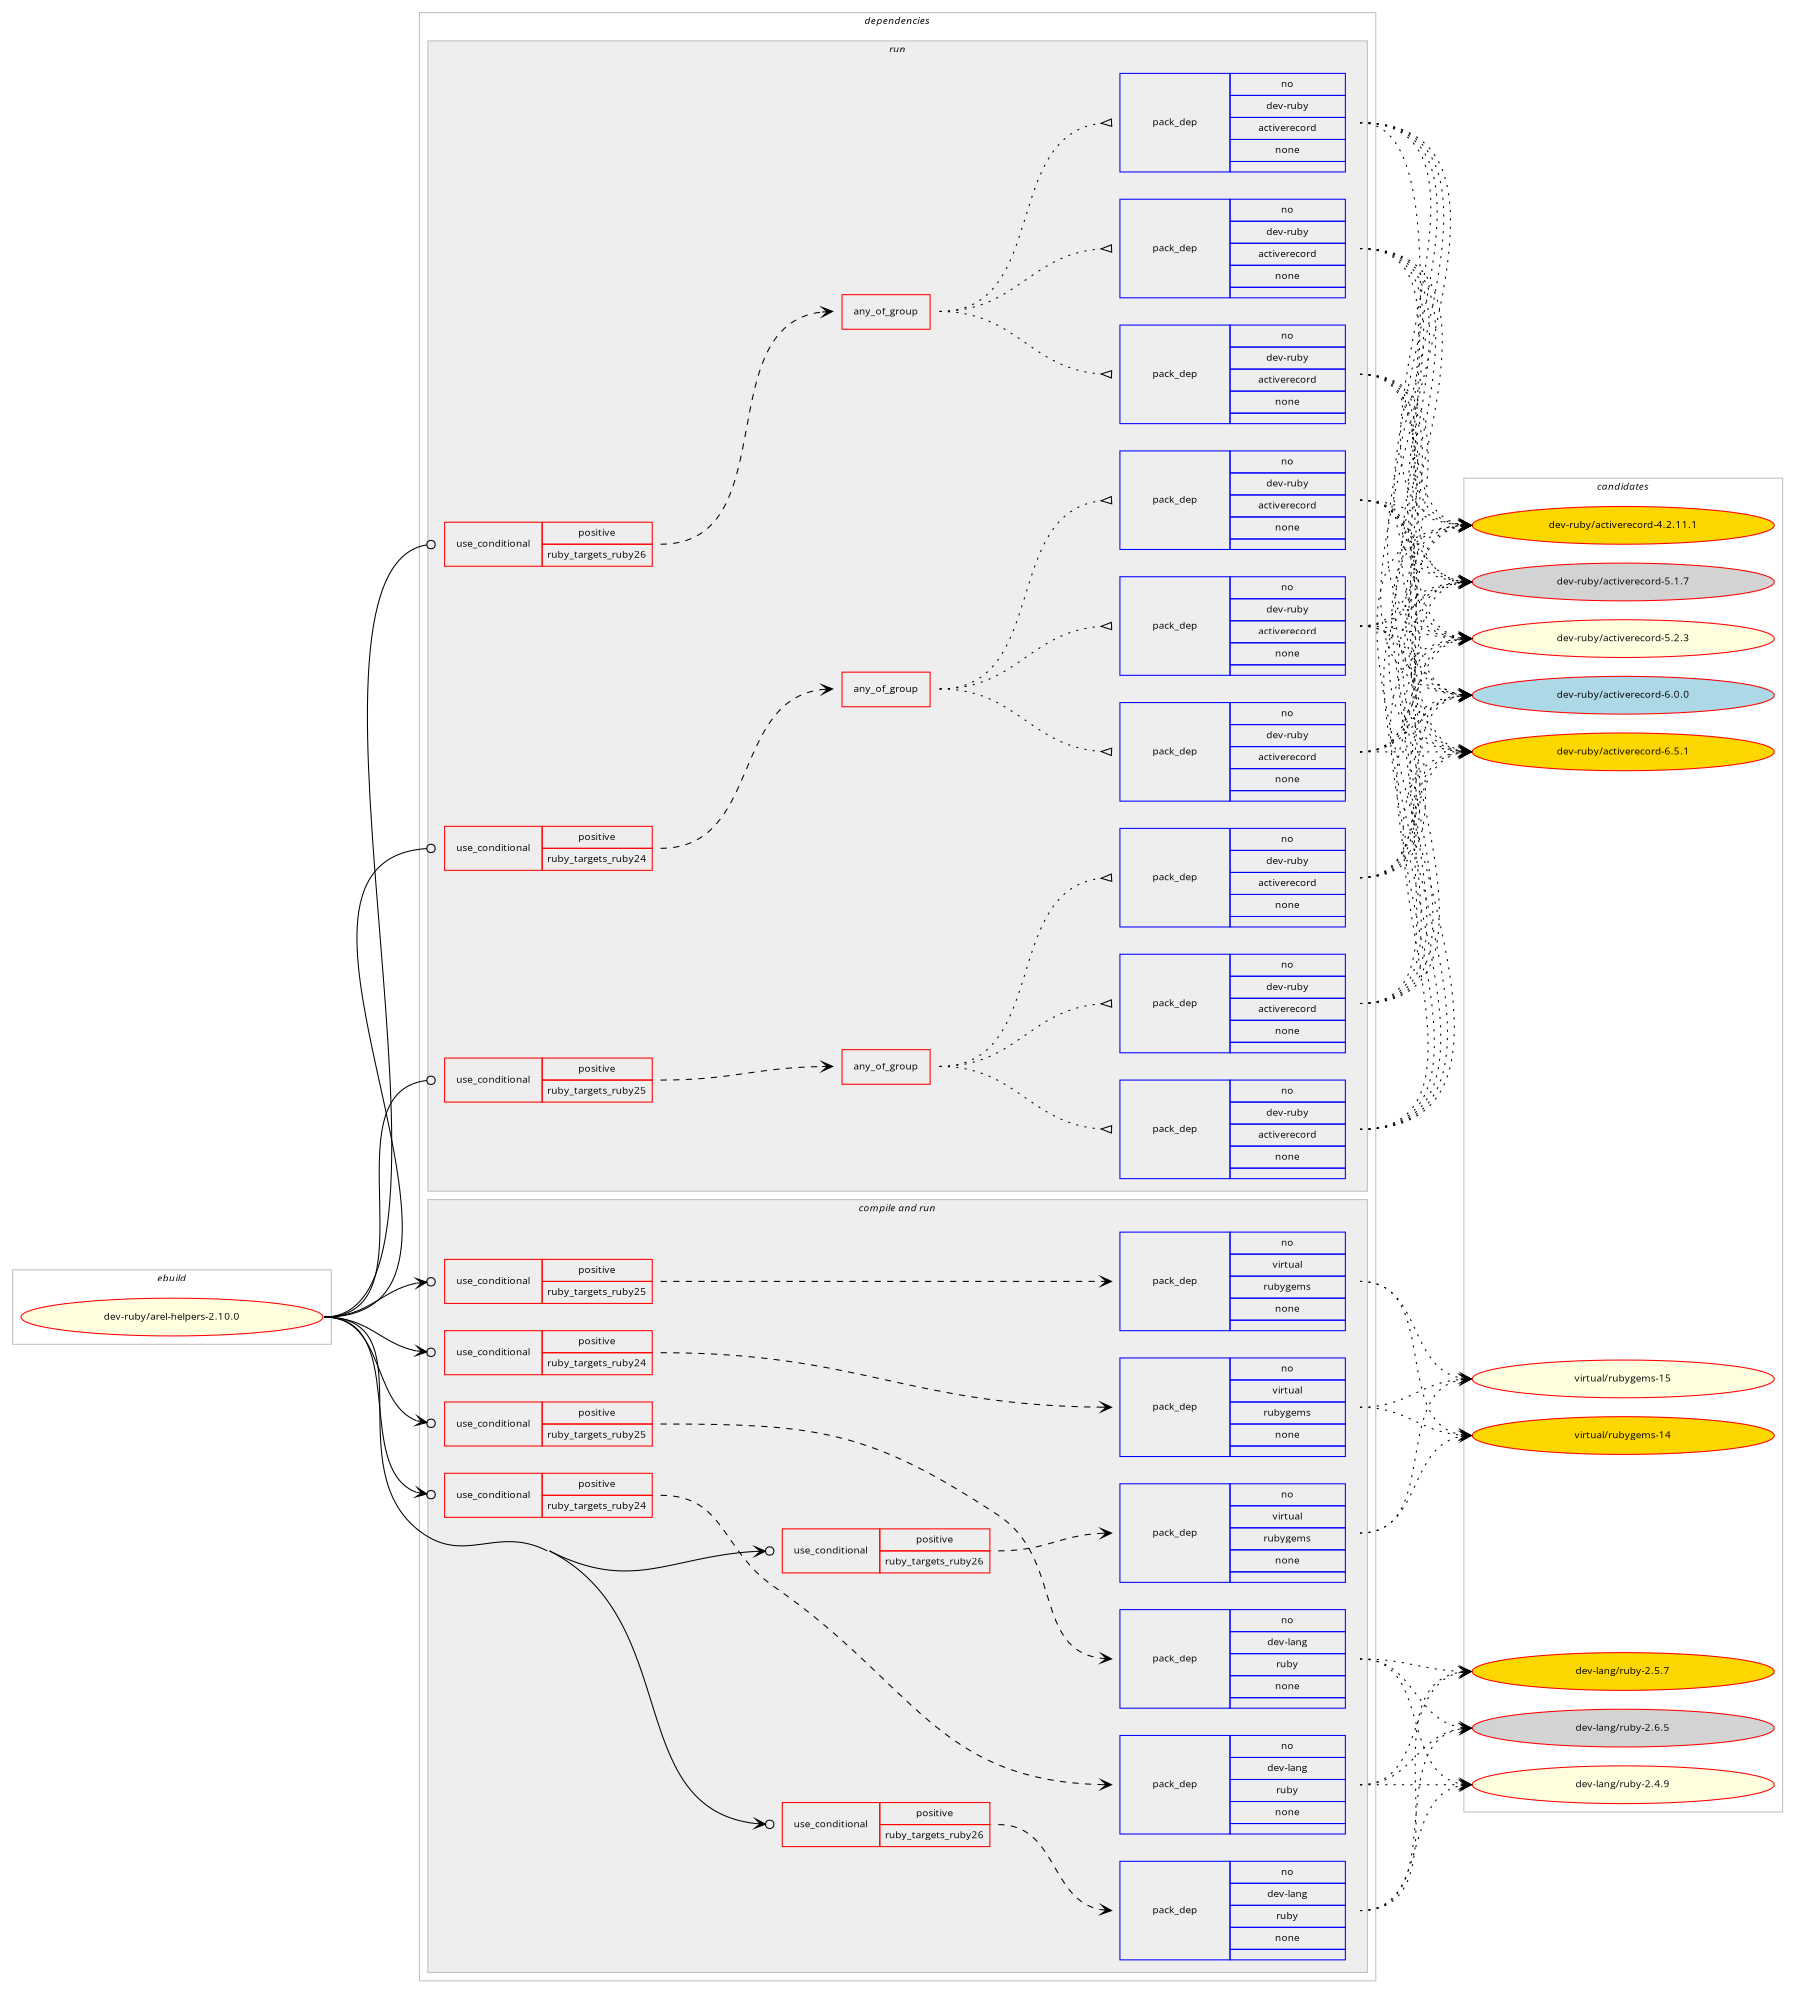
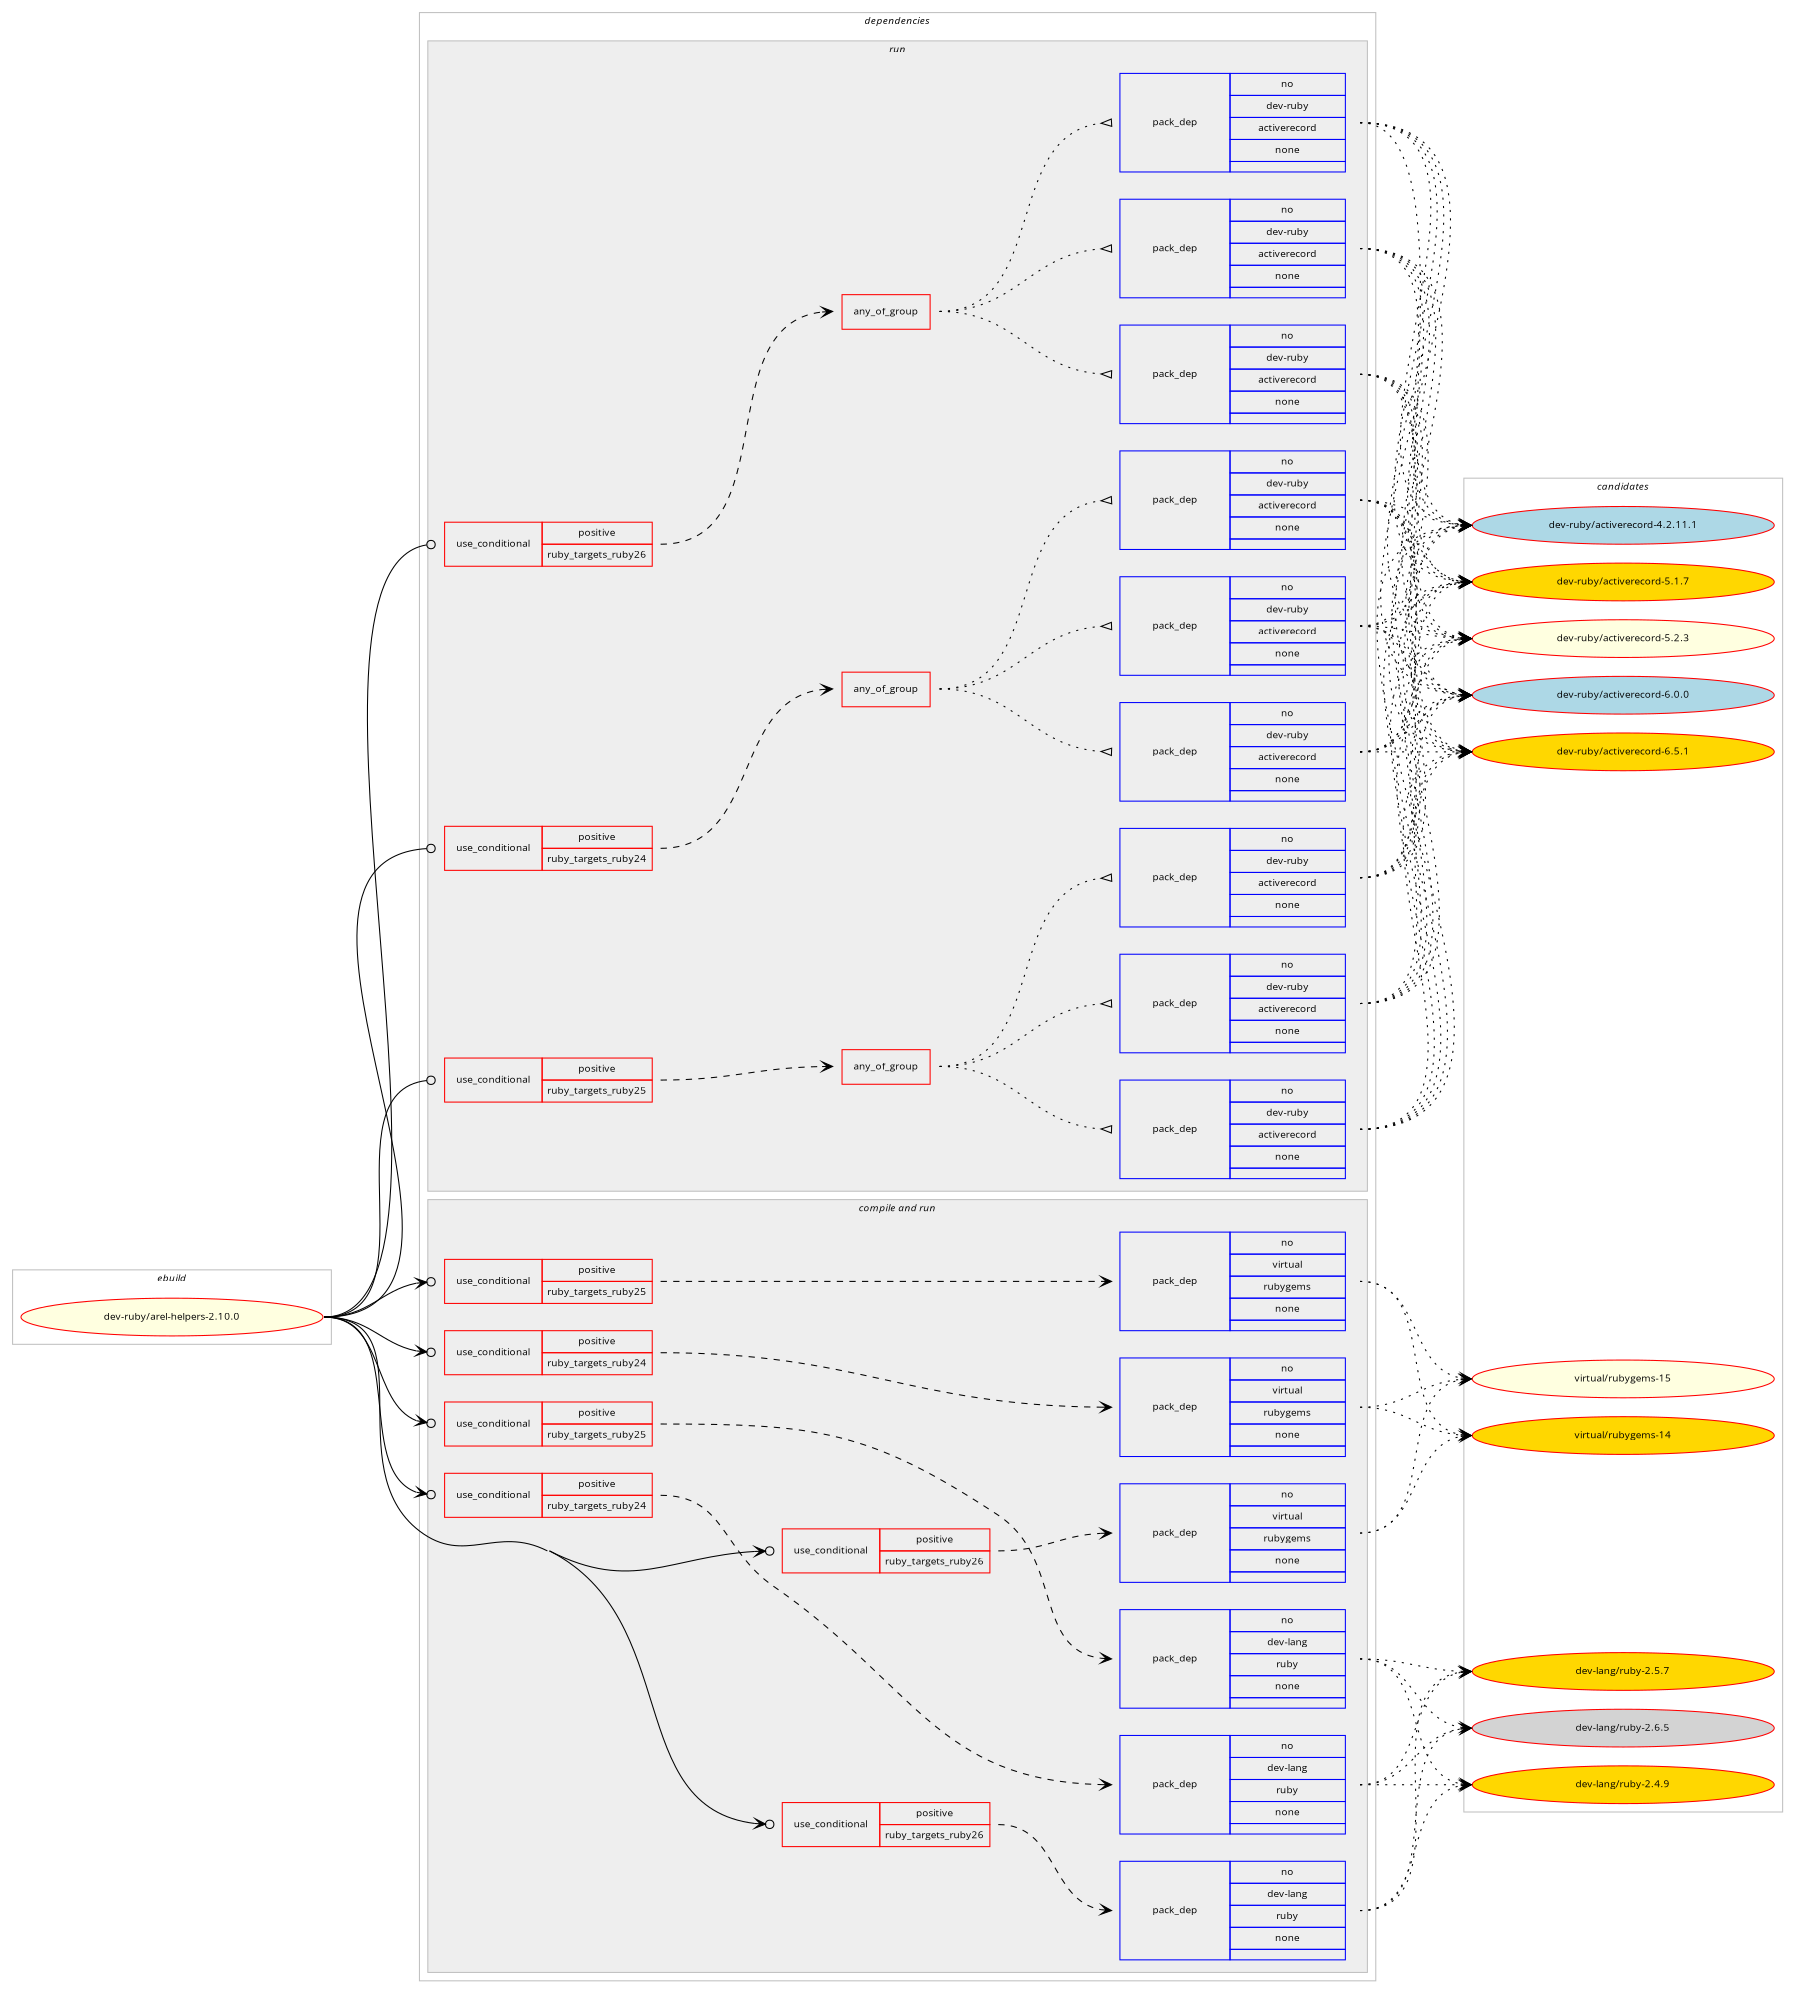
node "dev-ruby/activerecord-4.2.11.1": fillcolor gold -> lightblue
node "dev-ruby/activerecord-5.1.7": fillcolor lightgrey -> gold
node "dev-lang/ruby-2.4.9": fillcolor lightyellow -> gold
